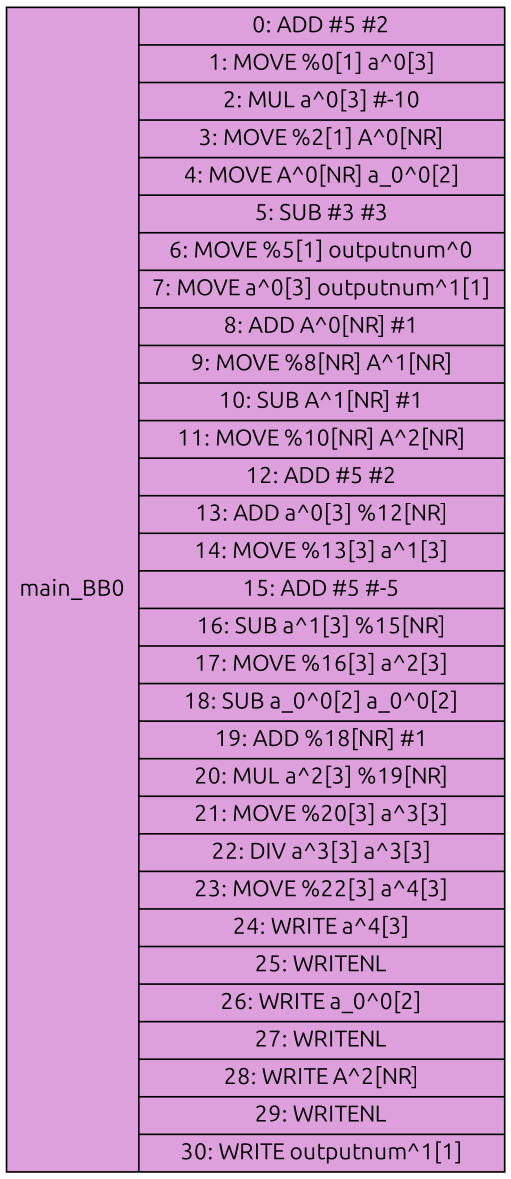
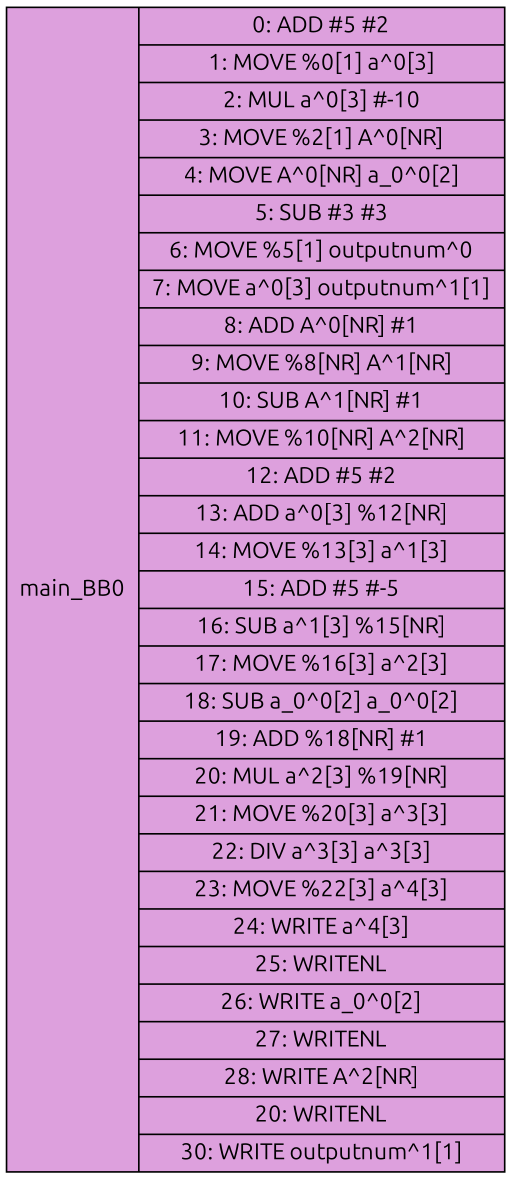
node "main_BB0": text "29: WRITENL" -> "20: WRITENL"
